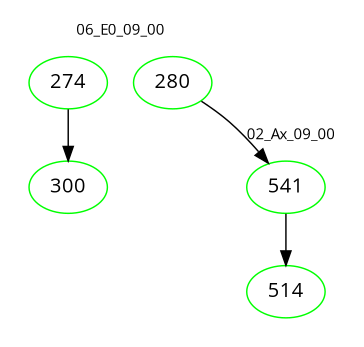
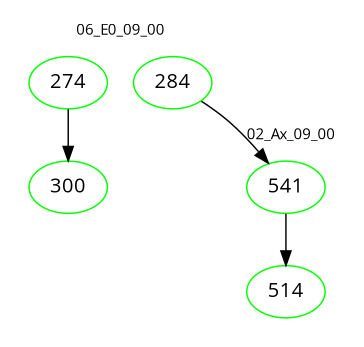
node "280": label "280" -> "284"
